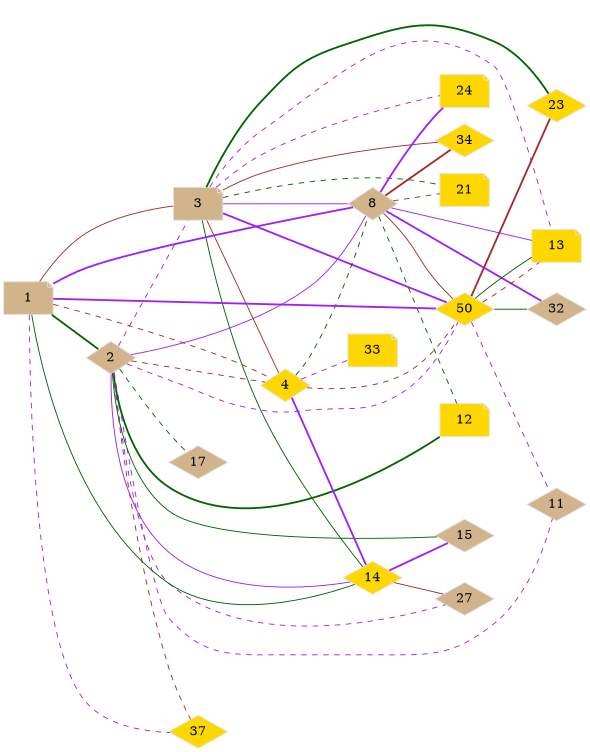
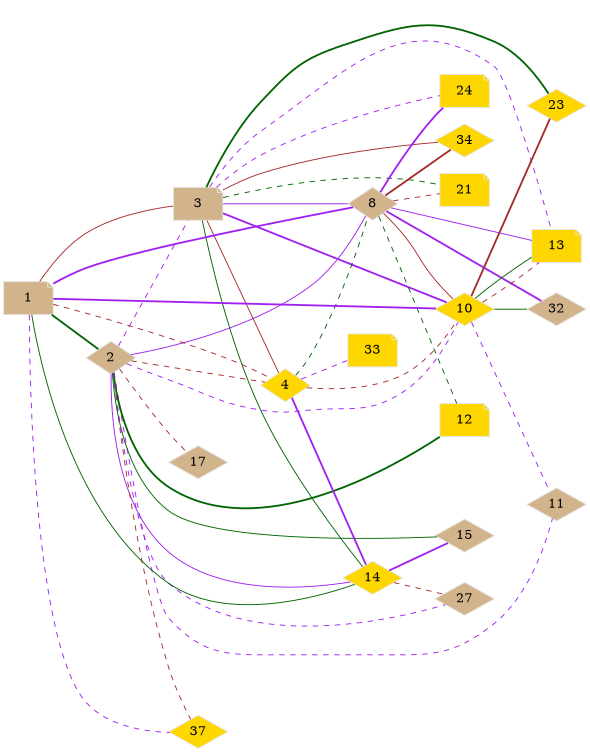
node "50": label "50" -> "10"
edge "2" -- "17": color darkgreen -> brown
edge "14" -- "27": style solid -> dashed
